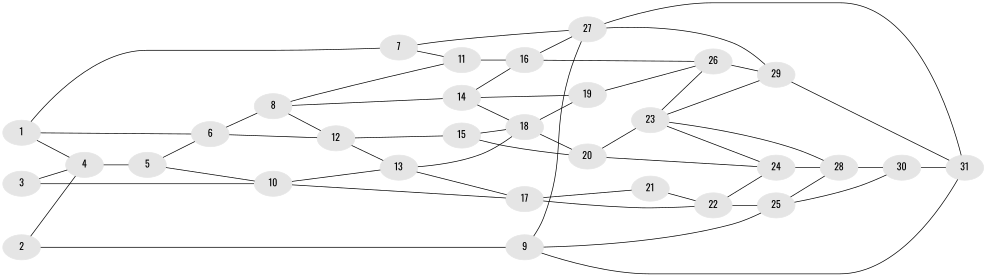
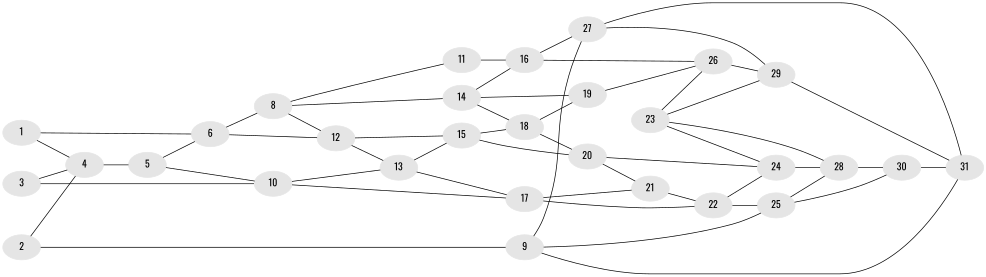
node "7": removed
edge "23" -- "20": now "21" -- "20"
edge "18" -- "13": now "15" -- "13"
